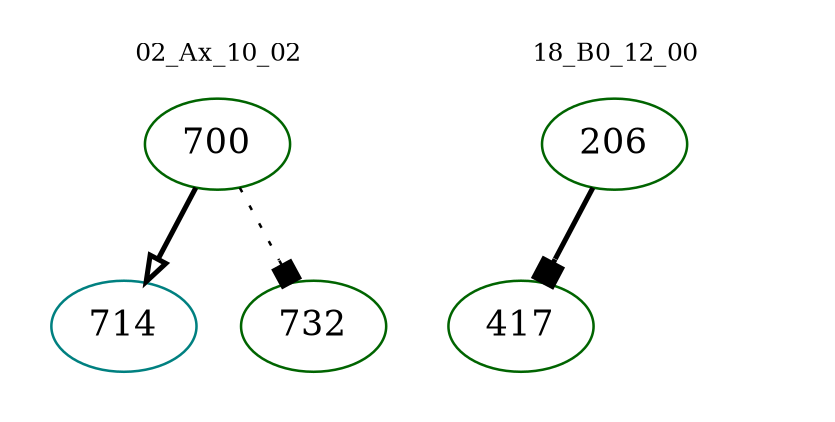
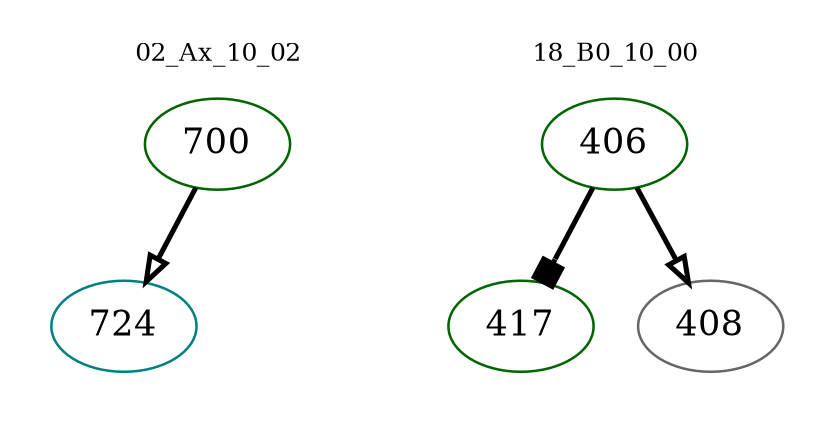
cluster "18_B0_12_00": label "18_B0_12_00" -> "18_B0_10_00"
node "206": label "206" -> "406"
node "714": label "714" -> "724"
node "732": removed
node "408": added
